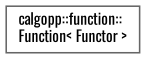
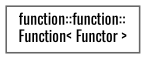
node "calgopp::function:: Function< Functor >": label "calgopp::function:: Function< Functor >" -> "function::function:: Function< Functor >"
